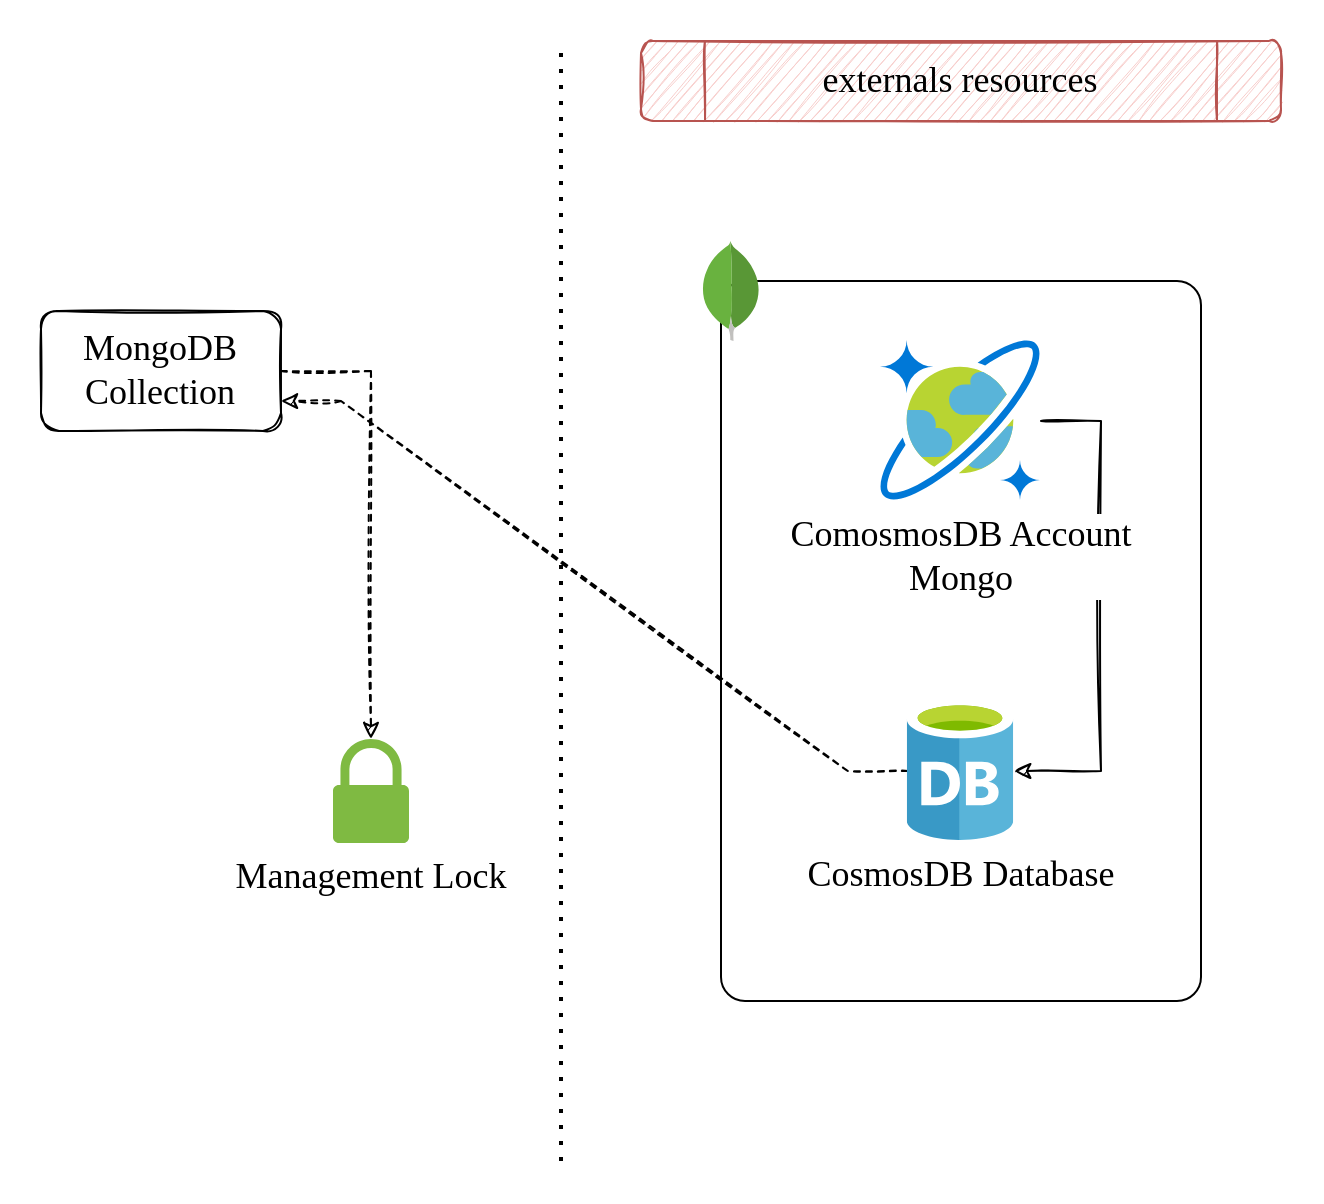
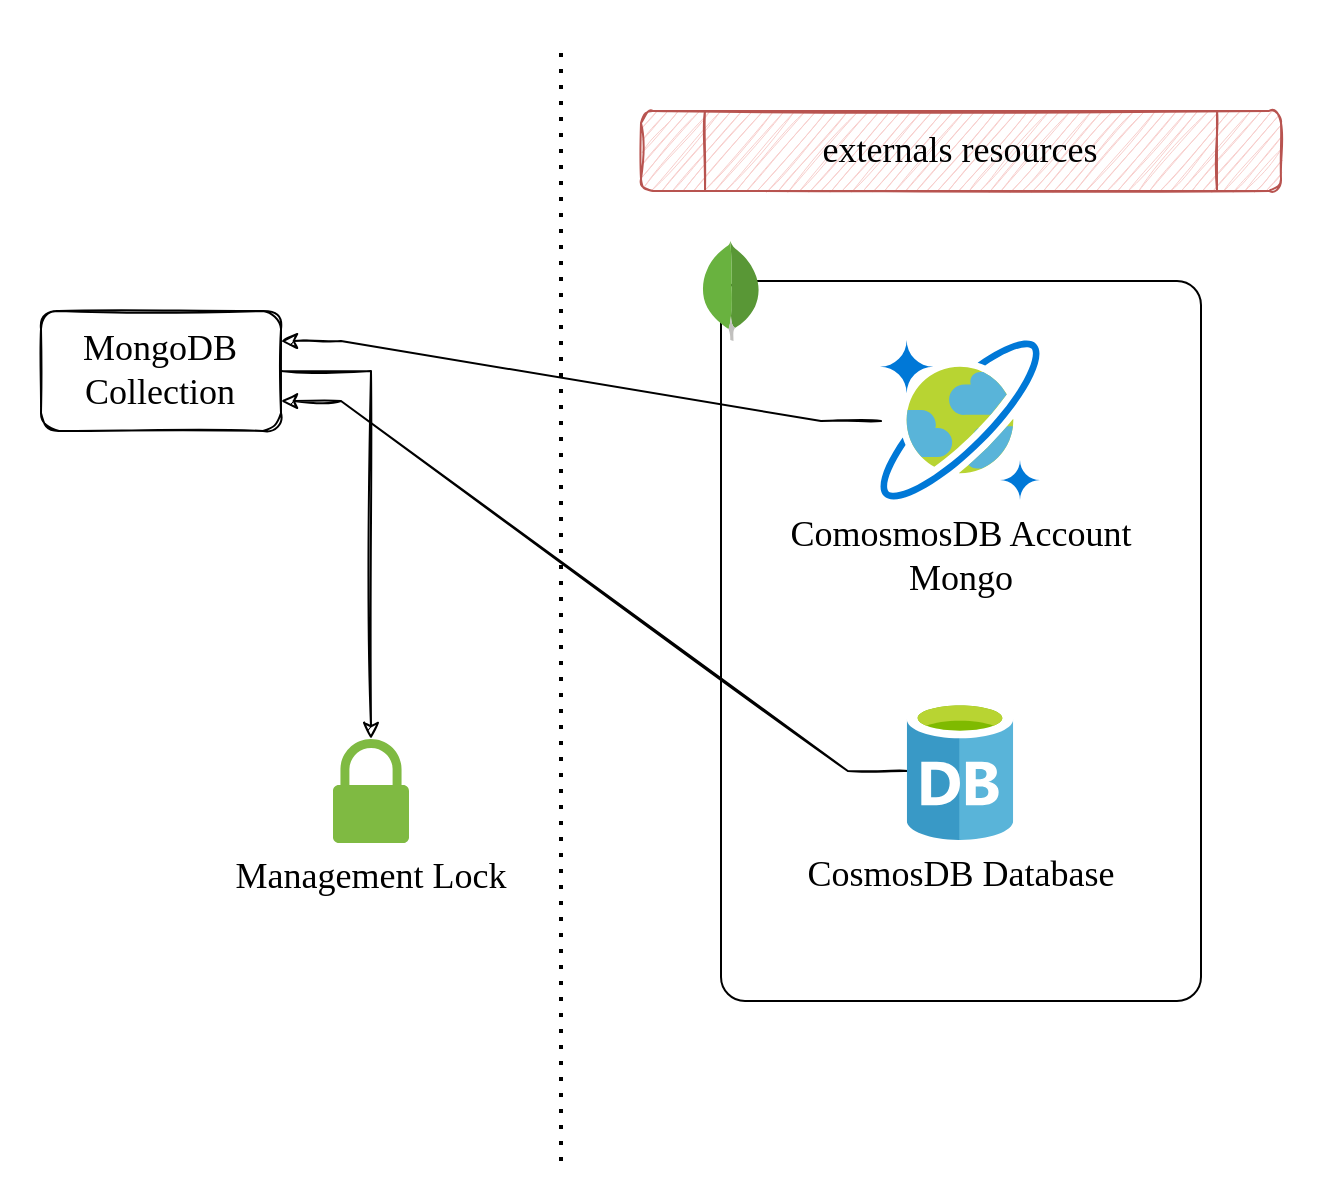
node "externals resources": moved (961, 81) -> (961, 151)
edge "MongoDBCollection" -> "Management Lock": style dashed -> solid
edge "CosmosDB Database" -> "MongoDBCollection": style dashed -> solid
edge "ComosmosDB Account Mongo" -> "CosmosDB Database": now "ComosmosDB Account Mongo" -> "MongoDBCollection"
